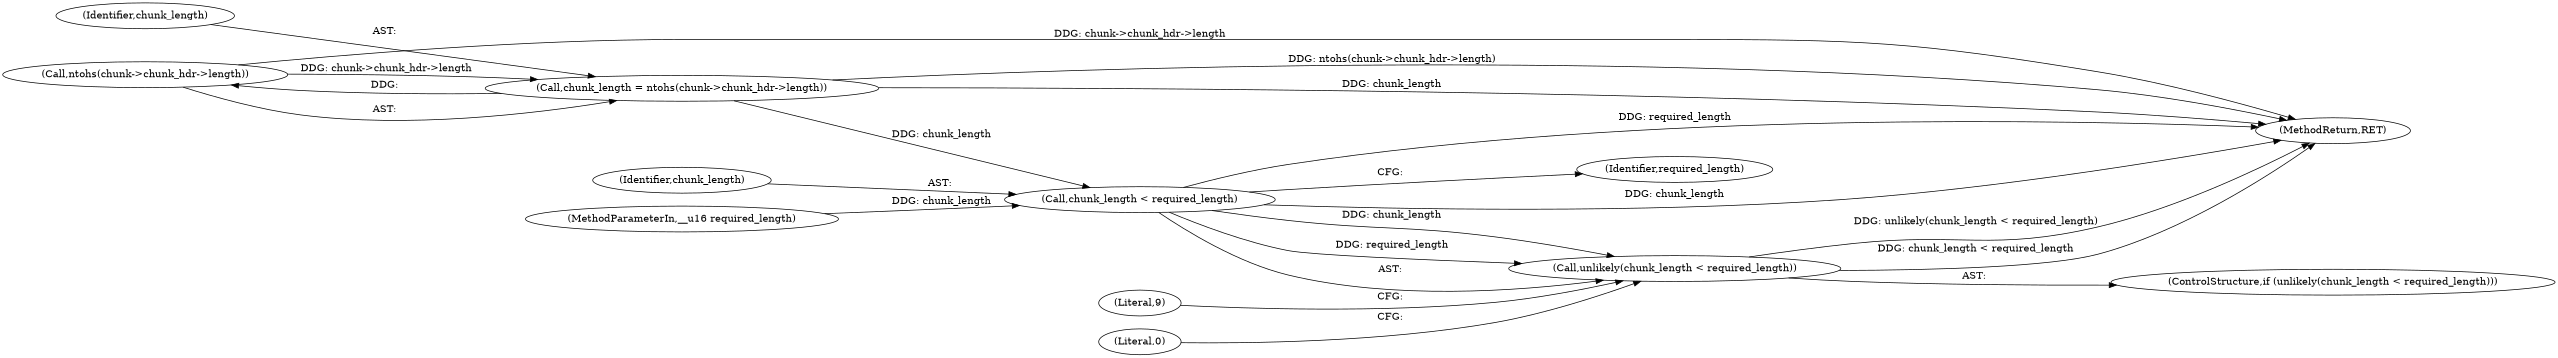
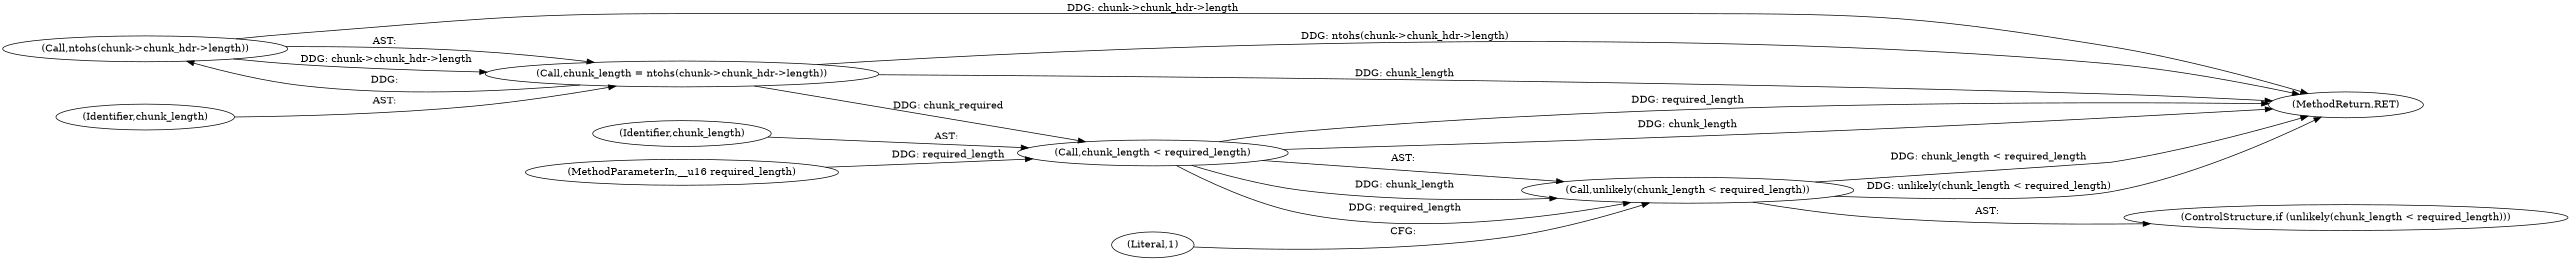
edge "(Call,chunk_length = ntohs(chunk->chunk_hdr->length))" -> "(Call,chunk_length < required_length)": label "DDG: chunk_length" -> "DDG: chunk_required"
node "(Identifier,required_length)": removed
edge "(MethodParameterIn,__u16 required_length)" -> "(Call,chunk_length < required_length)": label "DDG: chunk_length" -> "DDG: required_length"
node "(Literal,9)": label "(Literal,9)" -> "(Literal,1)"
node "(Literal,0)": removed
